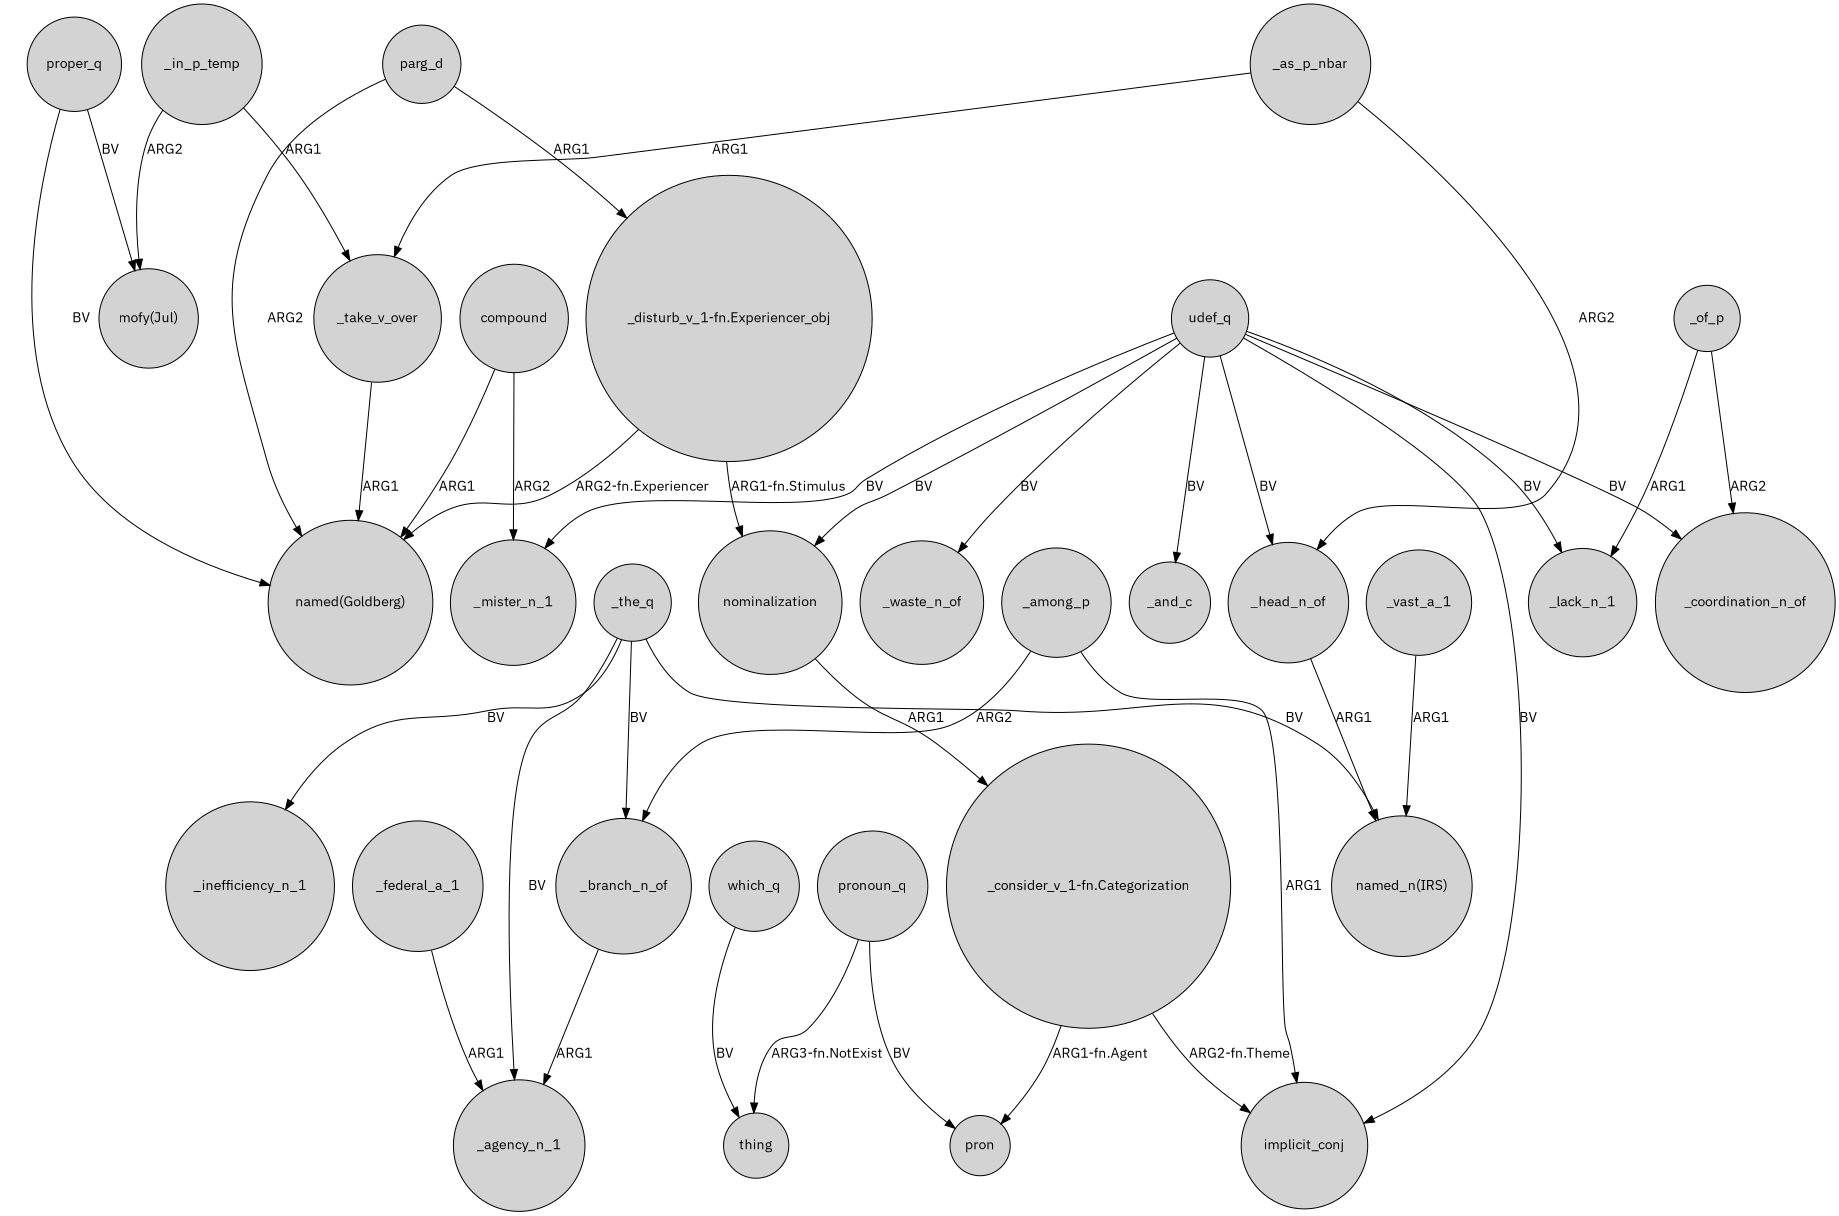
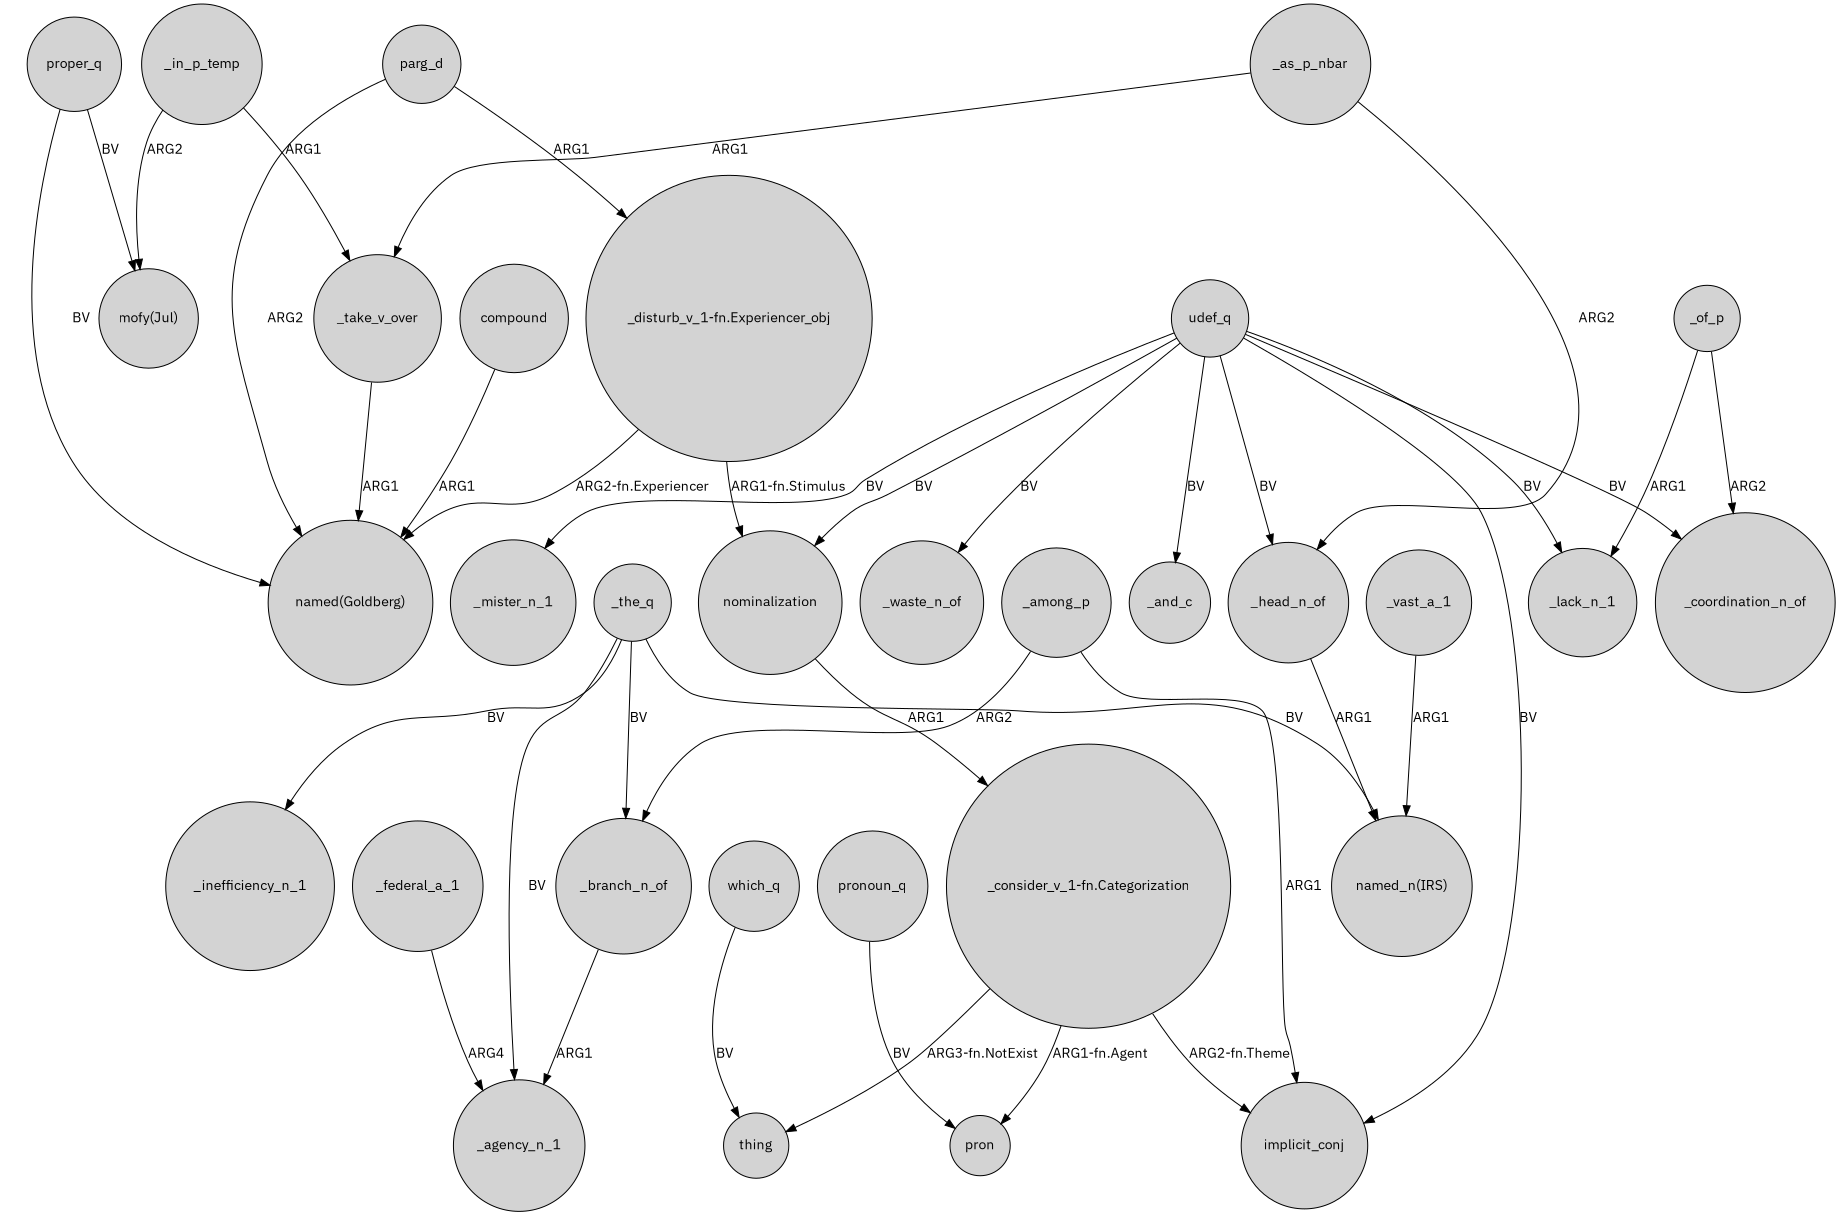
edge "compound" -> "_mister_n_1": removed, label "ARG2"
edge "pronoun_q" -> "thing": now "_consider_v_1-fn.Categorization" -> "thing"
edge "_federal_a_1" -> "_agency_n_1": label "ARG1" -> "ARG4"
